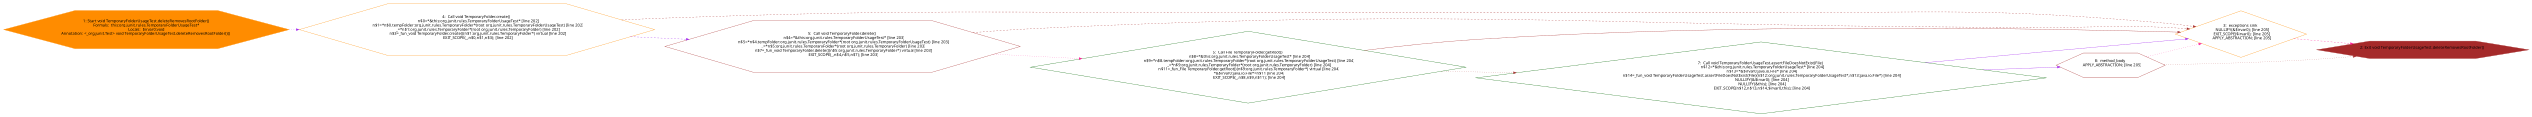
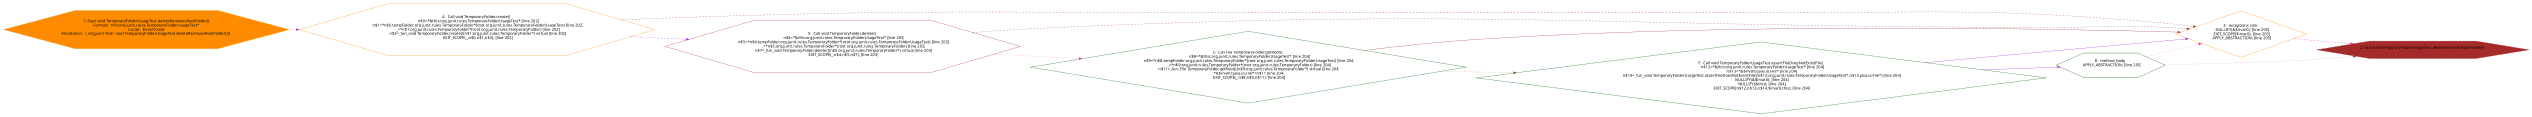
node "8:  method_body APPLY_ABSTRACTION; [line 205]": color brown -> darkgreen
